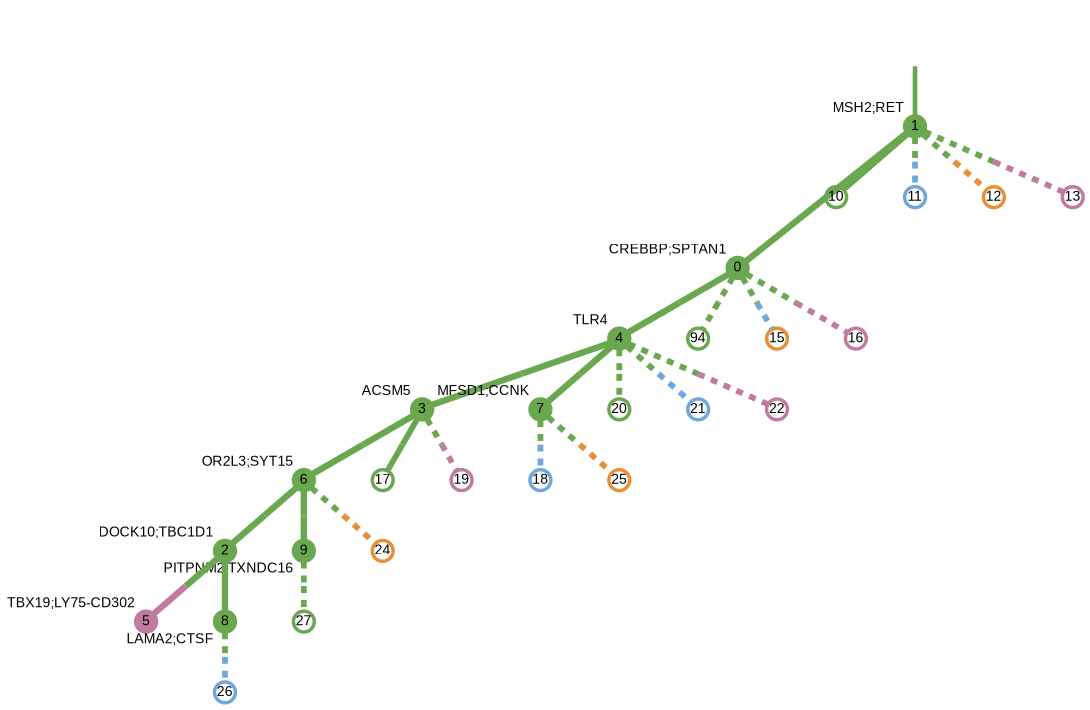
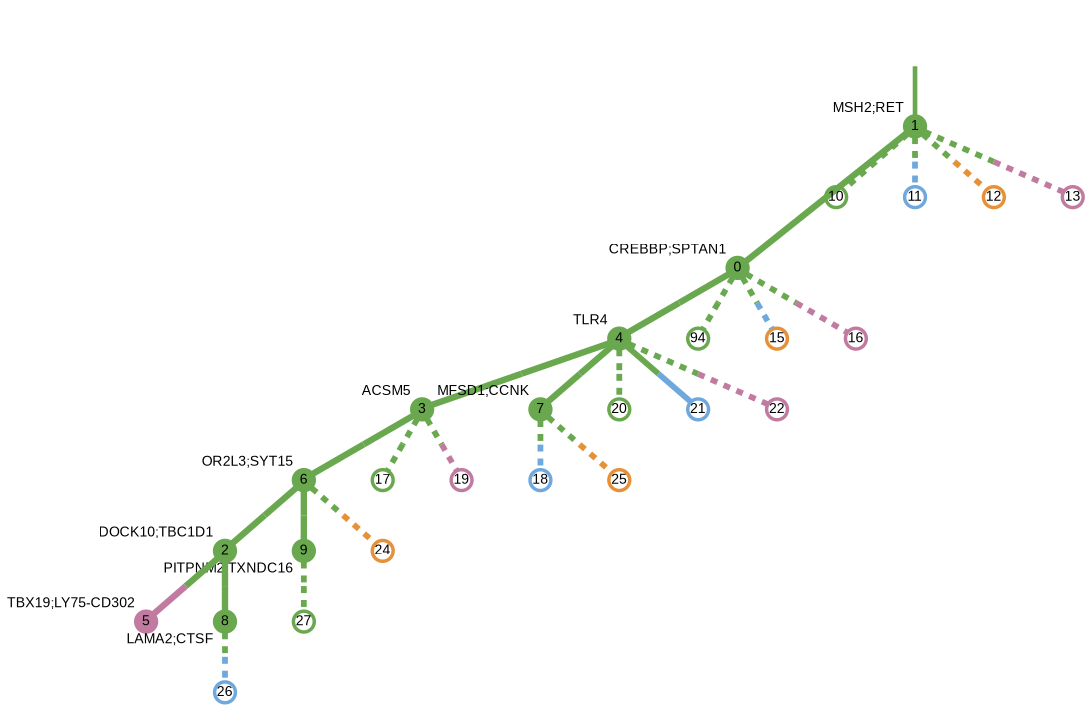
edge "1 MSH2;RET" -> "10": style solid -> dashed
edge "4 TLR4" -> "21": style dashed -> solid
edge "3 ACSM5" -> "17": style solid -> dashed
